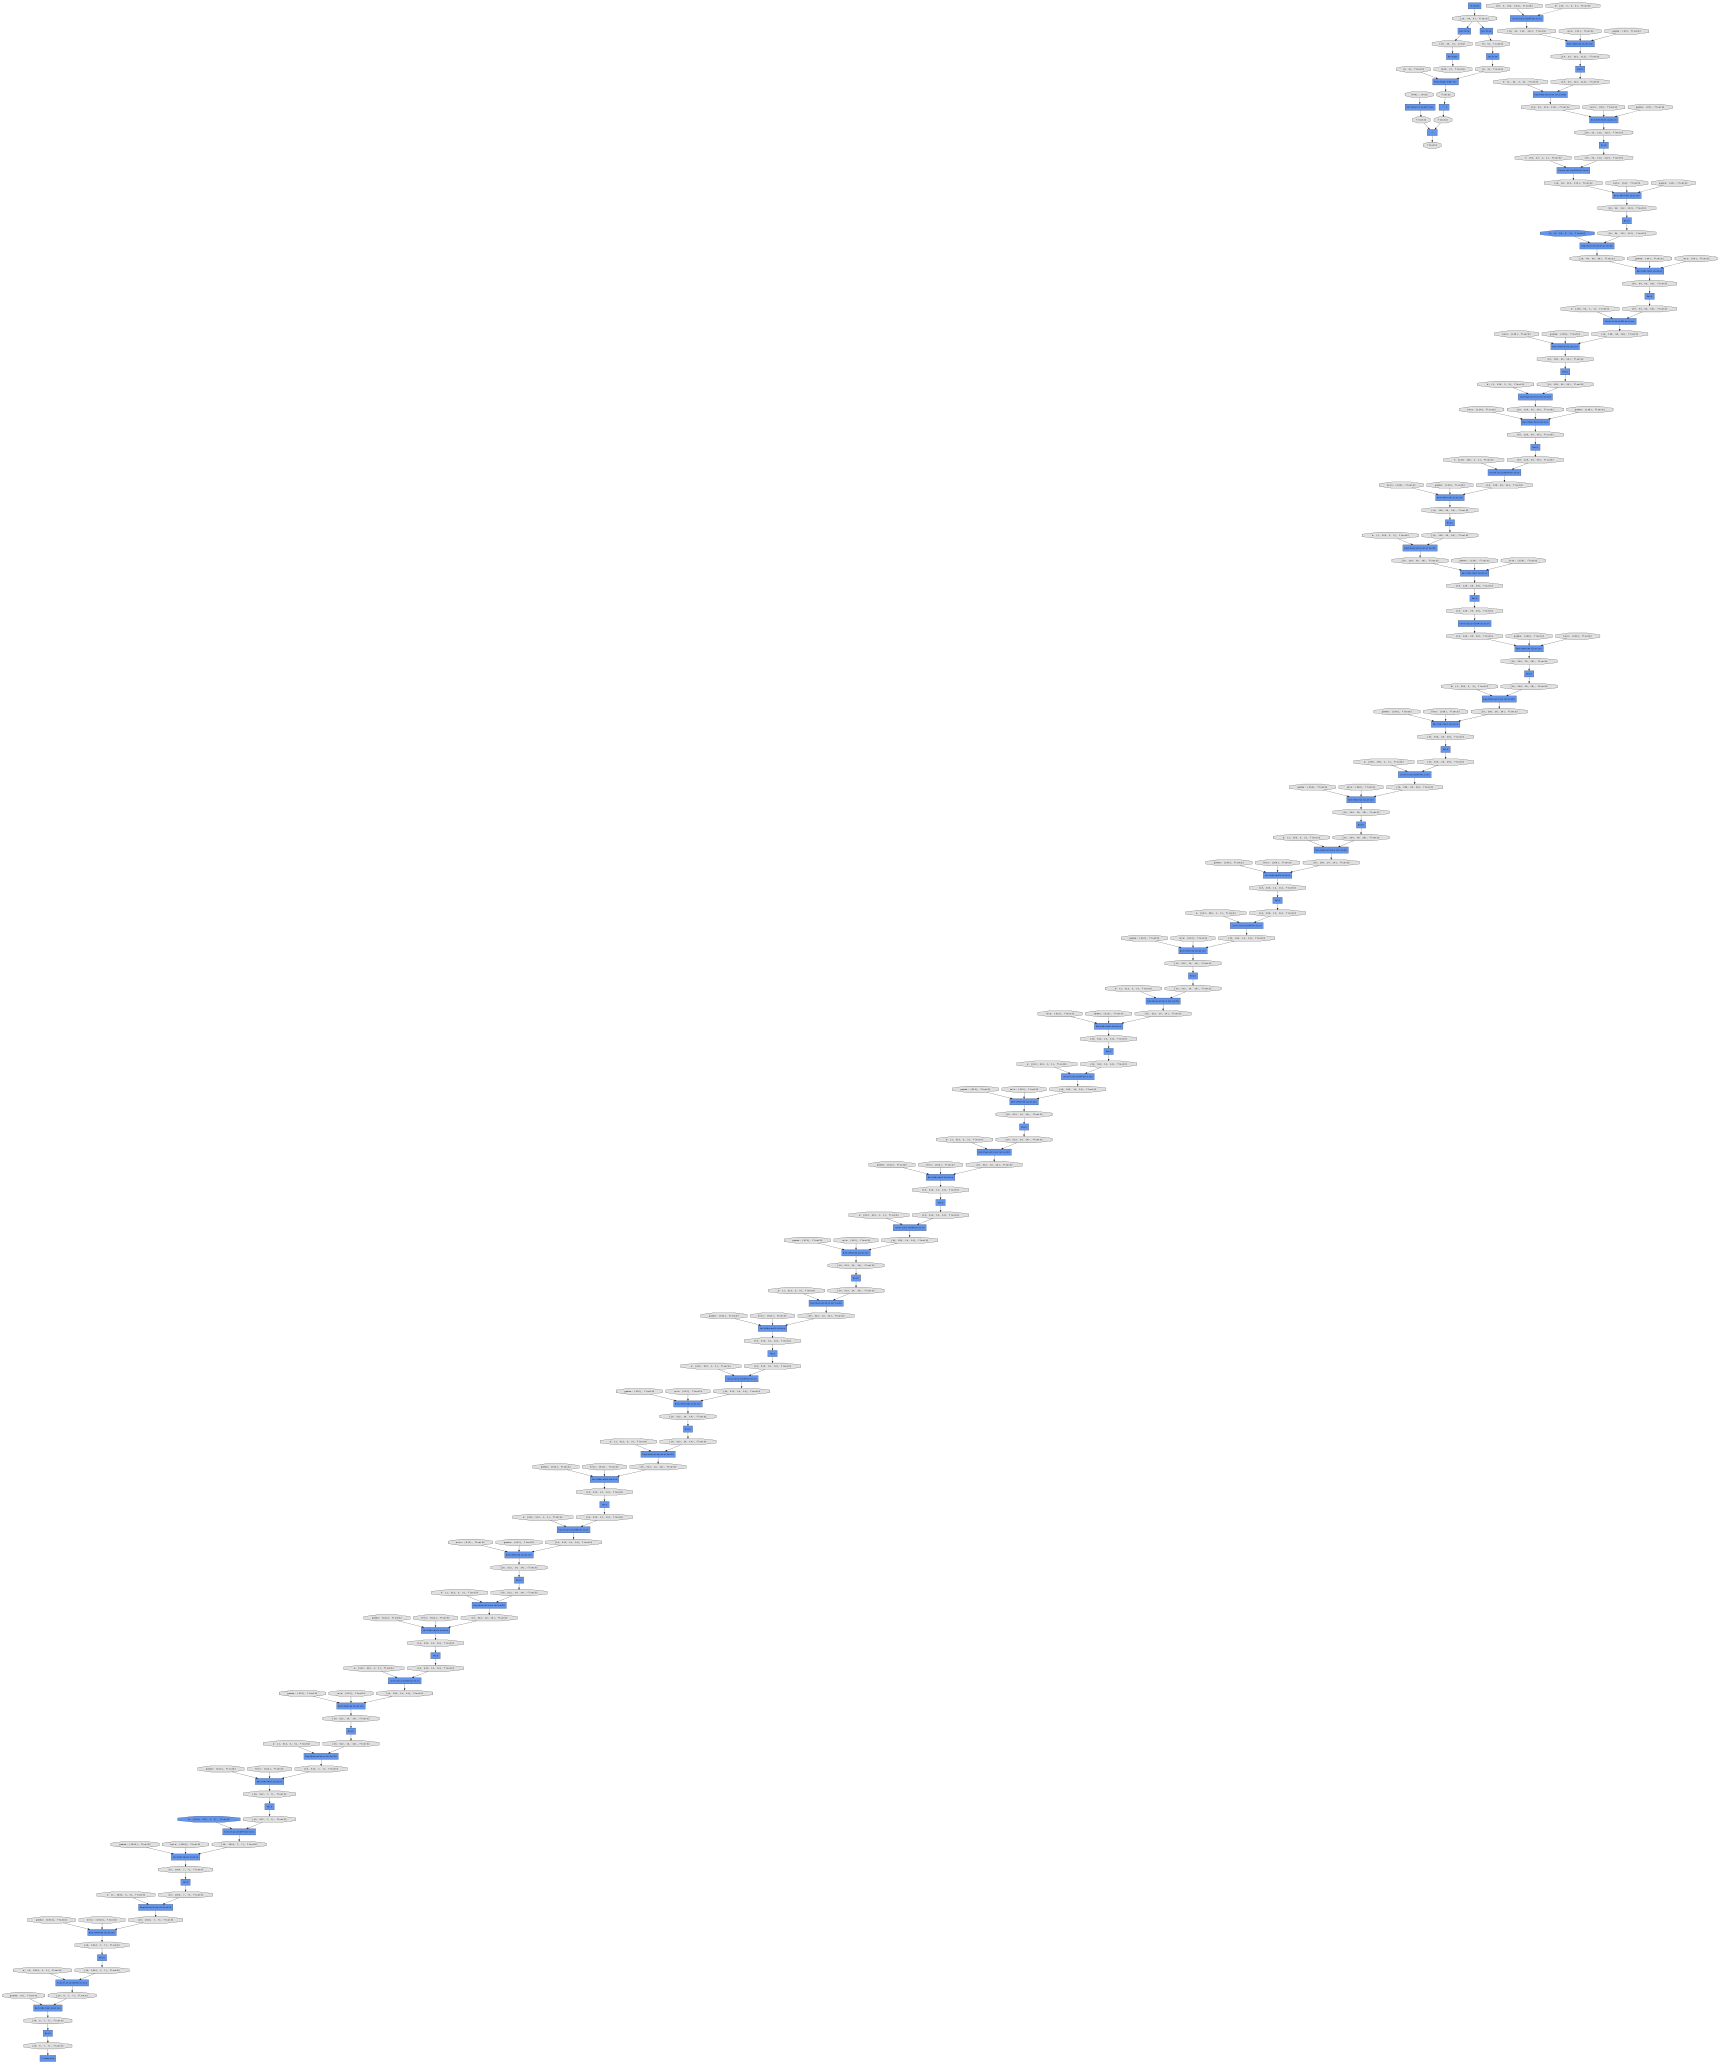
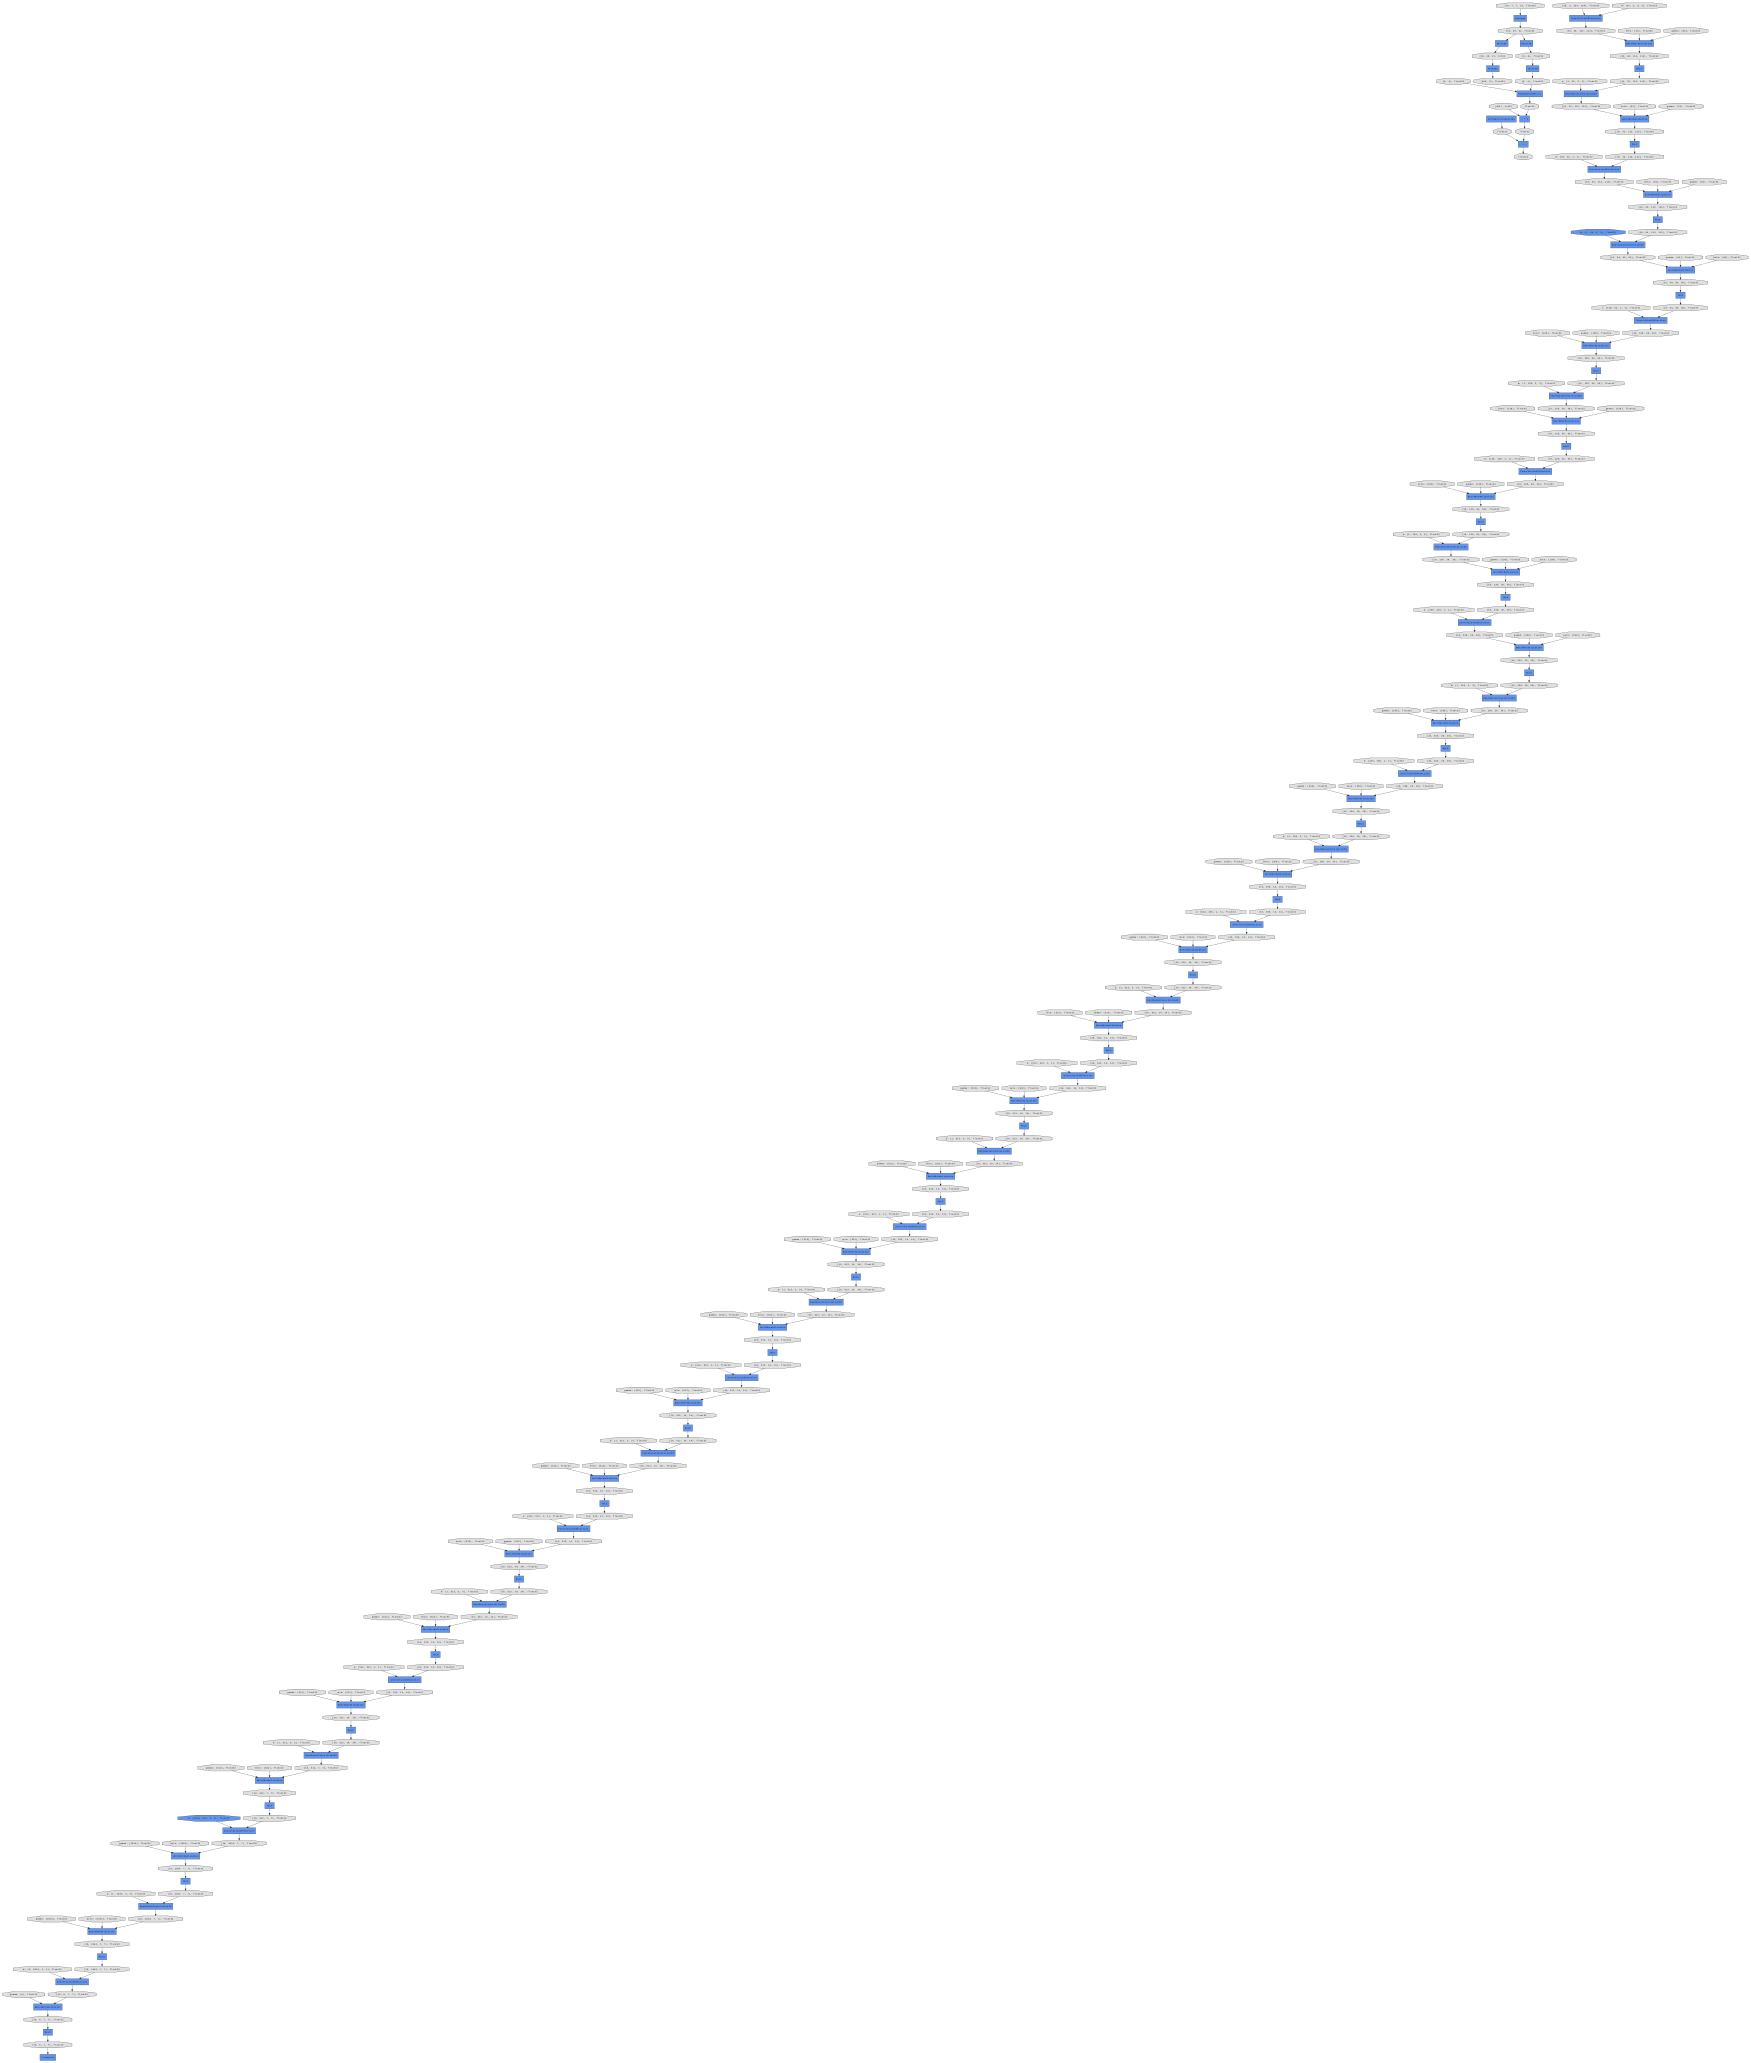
node "(10, 7, 7, 6), float32": added
edge "(490), int32" -> "SoftmaxCrossEntropy": now "(490), int32" -> "_ * 1"
node "W: (256, 128, 1, 1), float32": added
